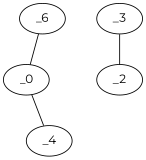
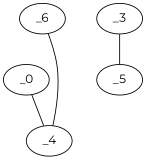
edge "_6" -- "_0": now "_6" -- "_4"
node "_2": label "_2" -> "_5"
